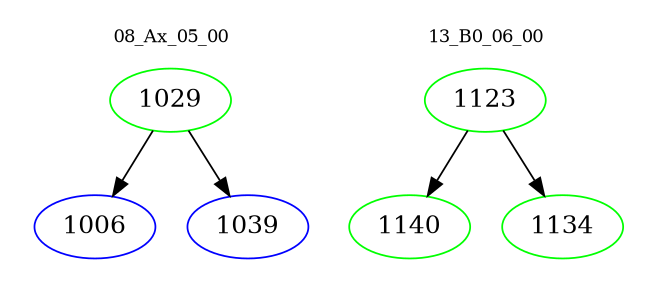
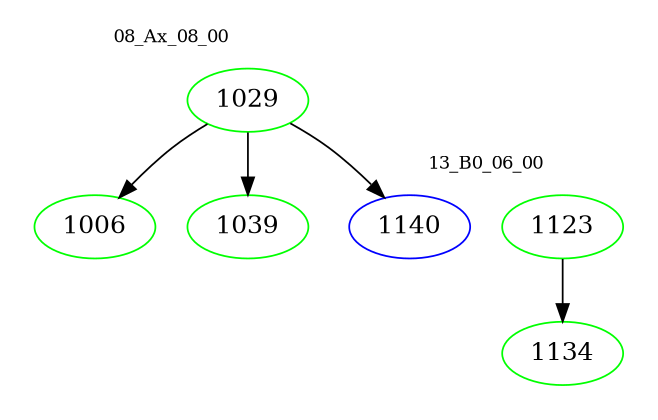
cluster "08_Ax_05_00": label "08_Ax_05_00" -> "08_Ax_08_00"
edge "1123" -> "1140": now "1029" -> "1140"
node "1006": color blue -> green
node "1039": color blue -> green
node "1140": color green -> blue
